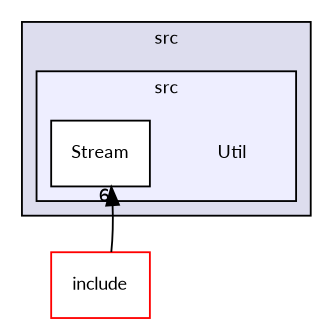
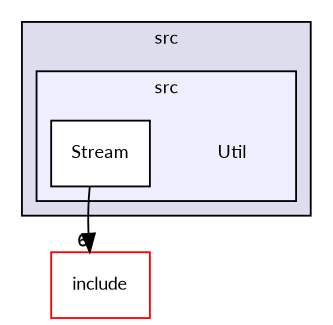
edge "include" -> "Stream": reversed
